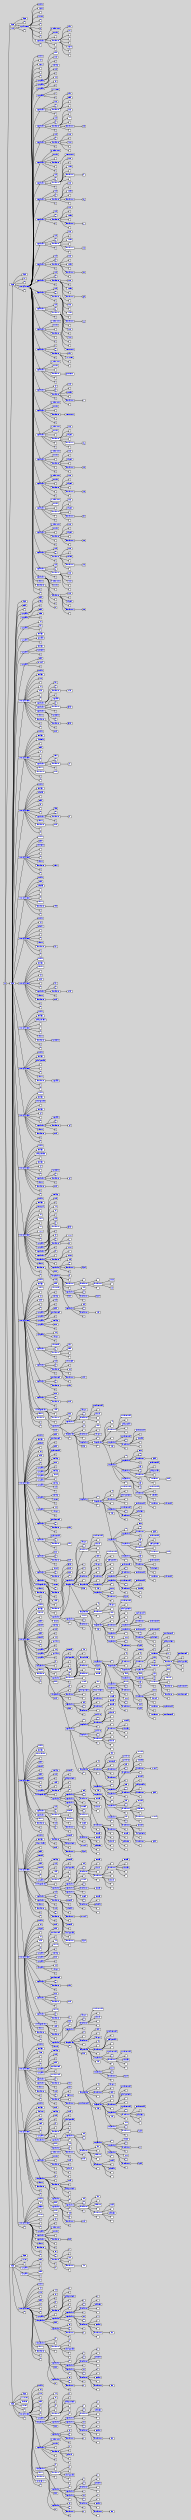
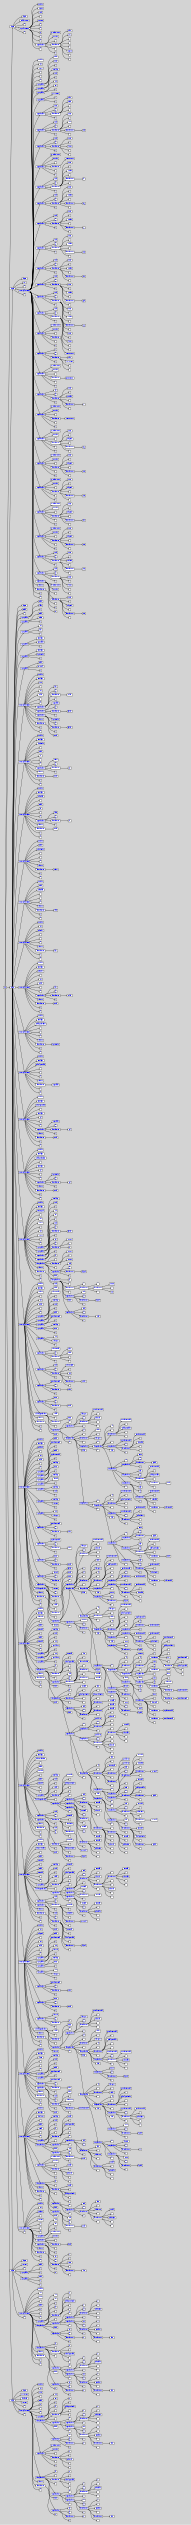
node "TreeVisitor": added
edge "void" -> "MainFunction": reversed
node "<missing ';'>": removed
